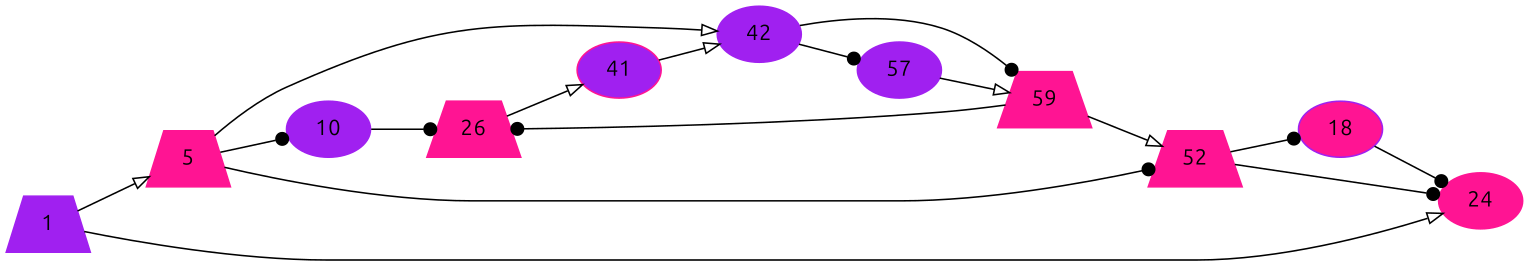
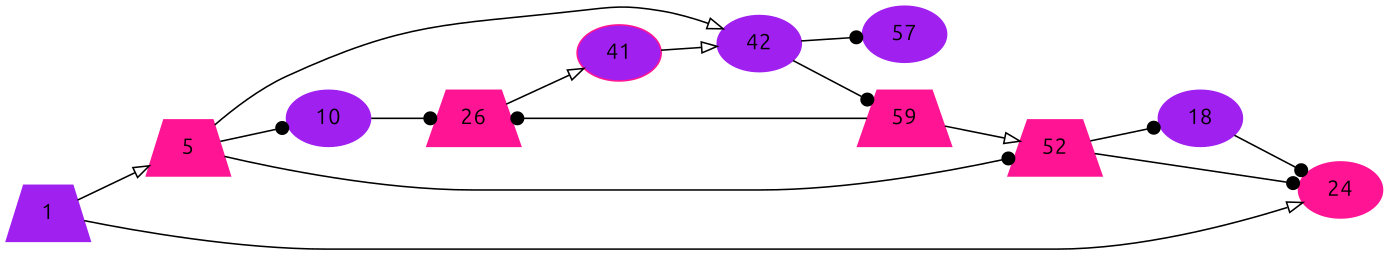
edge "57" -> "59": removed
node "18": fillcolor deeppink -> purple
